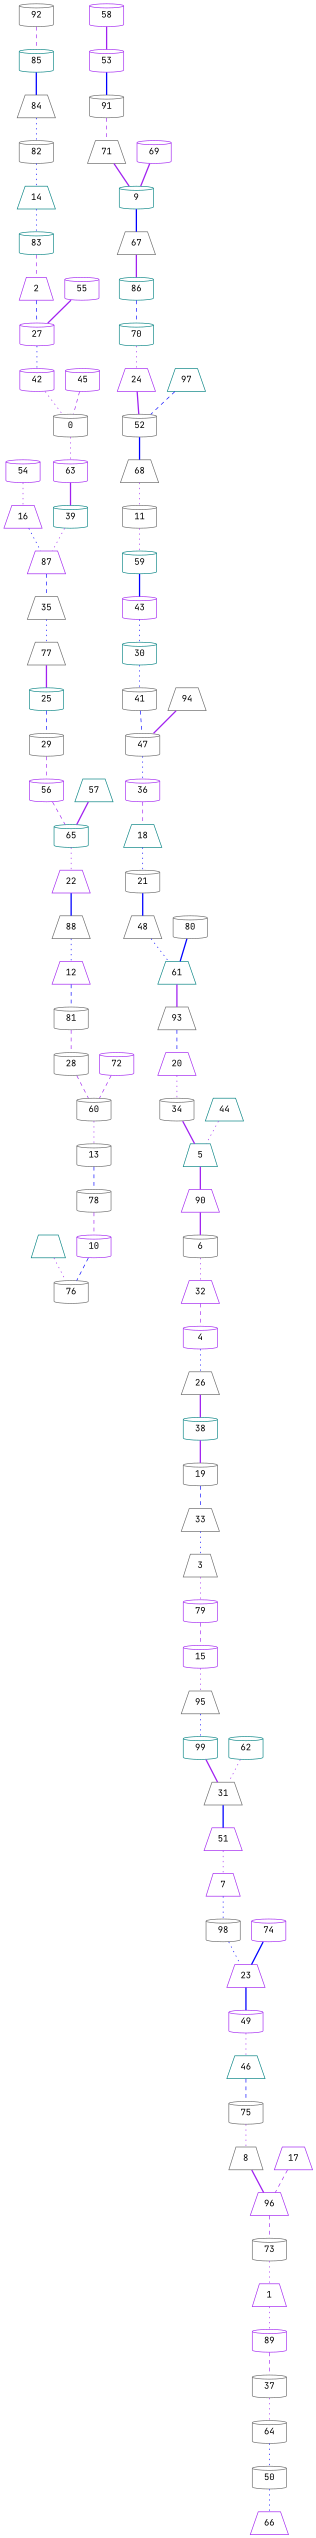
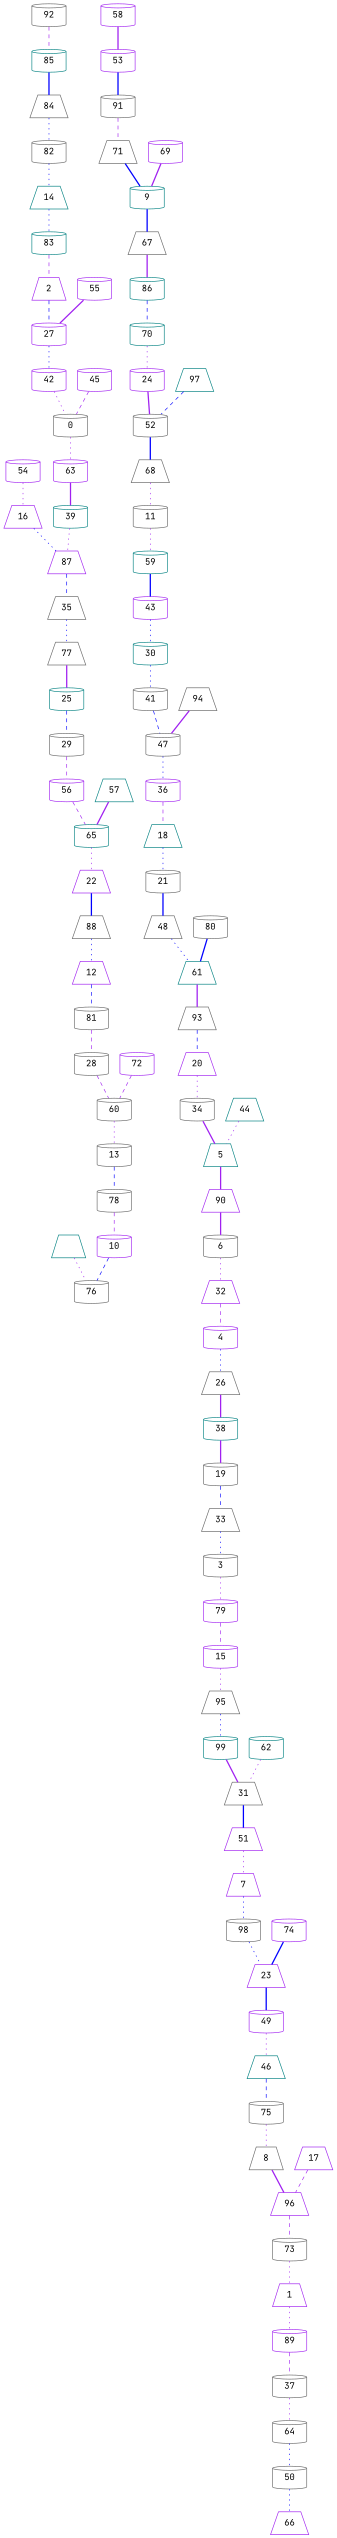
edge "71" -- "9": color purple -> blue
node "24": shape trapezium -> cylinder
node "3": shape trapezium -> cylinder
